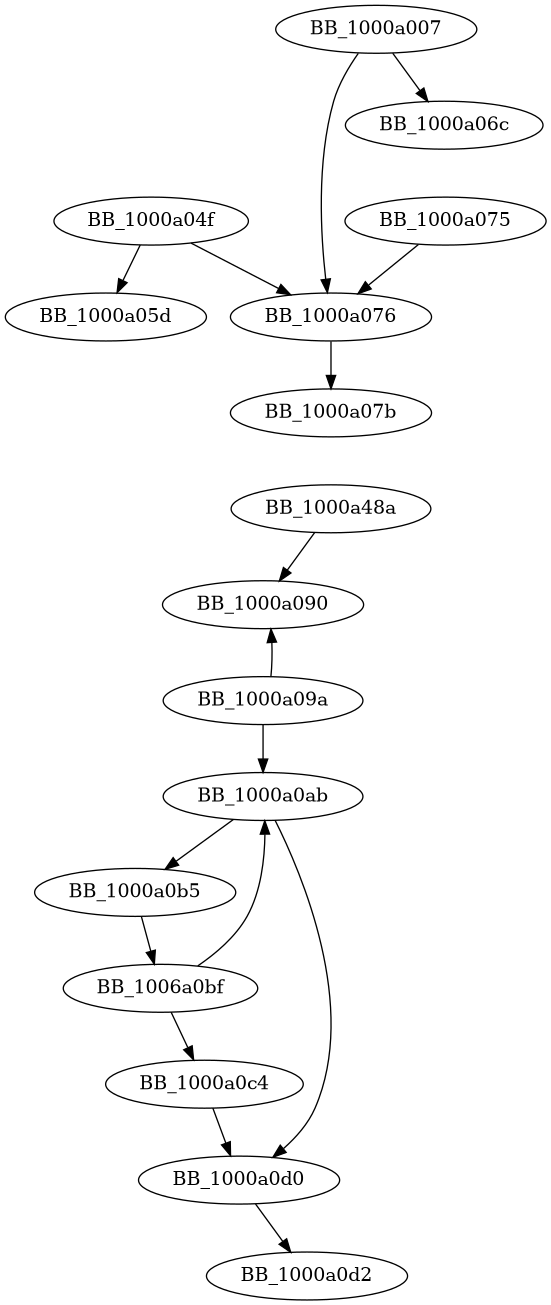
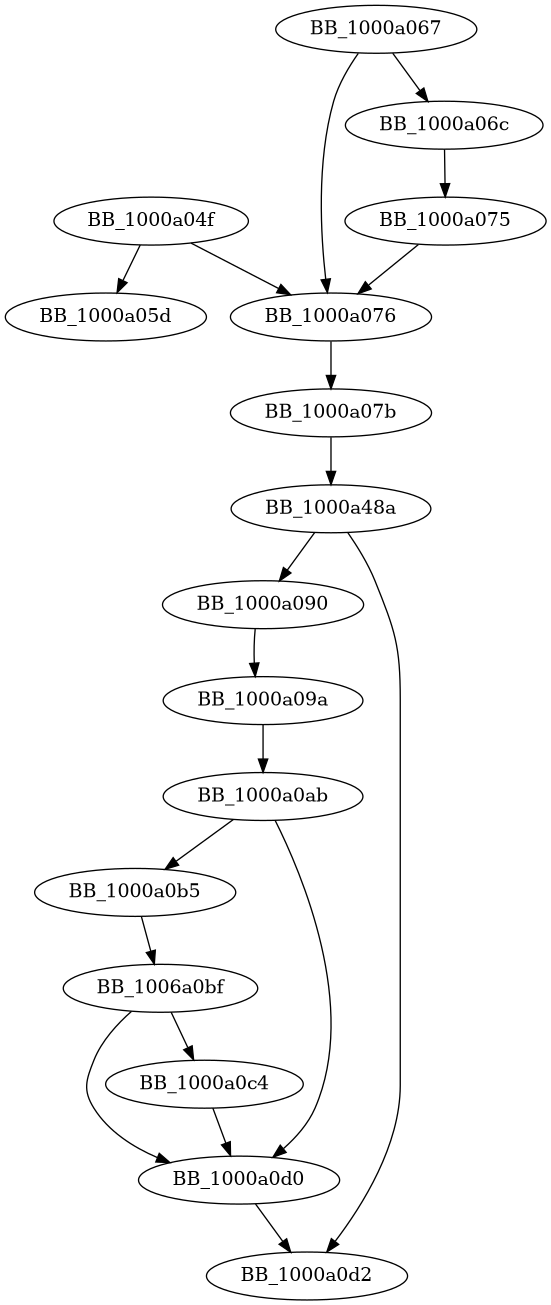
node "BB_1000a007": label "BB_1000a007" -> "BB_1000a067"
edge "BB_1000a06c" -> "BB_1000a075": added
edge "BB_1000a07b" -> "BB_1000a48a": added
edge "BB_1000a09a" -> "BB_1000a090": reversed
edge "BB_1000a48a" -> "BB_1000a0d2": added
edge "BB_1006a0bf" -> "BB_1000a0ab": now "BB_1006a0bf" -> "BB_1000a0d0"
